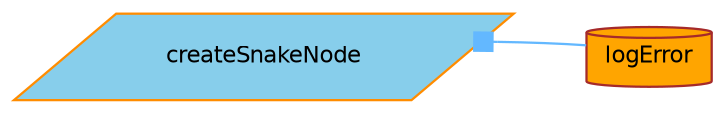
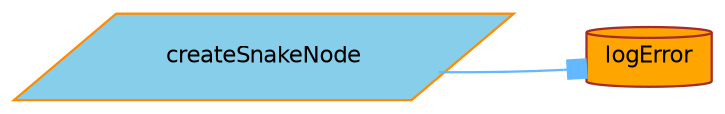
edge "logError" -> "createSnakeNode": reversed
